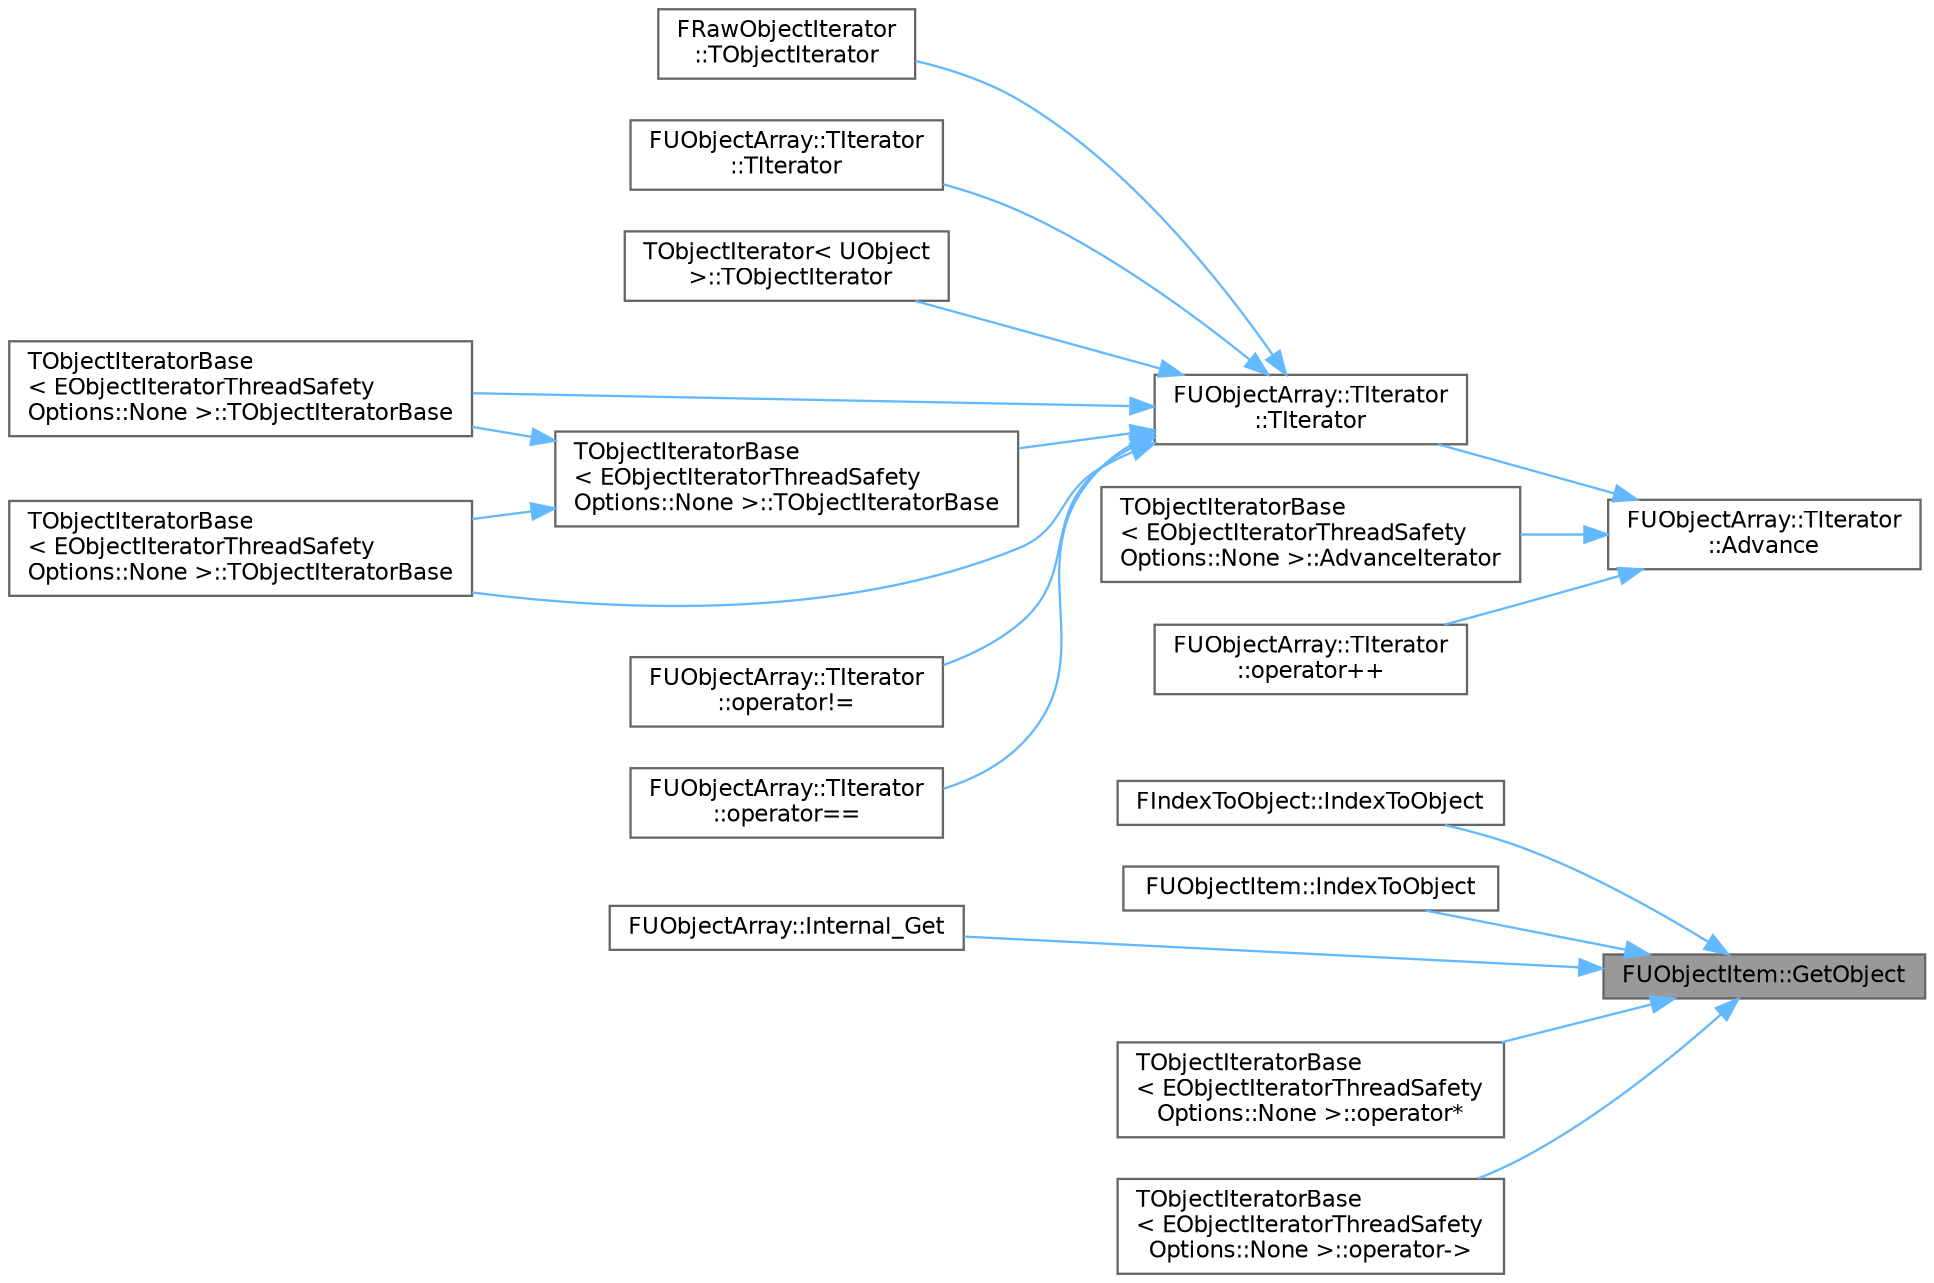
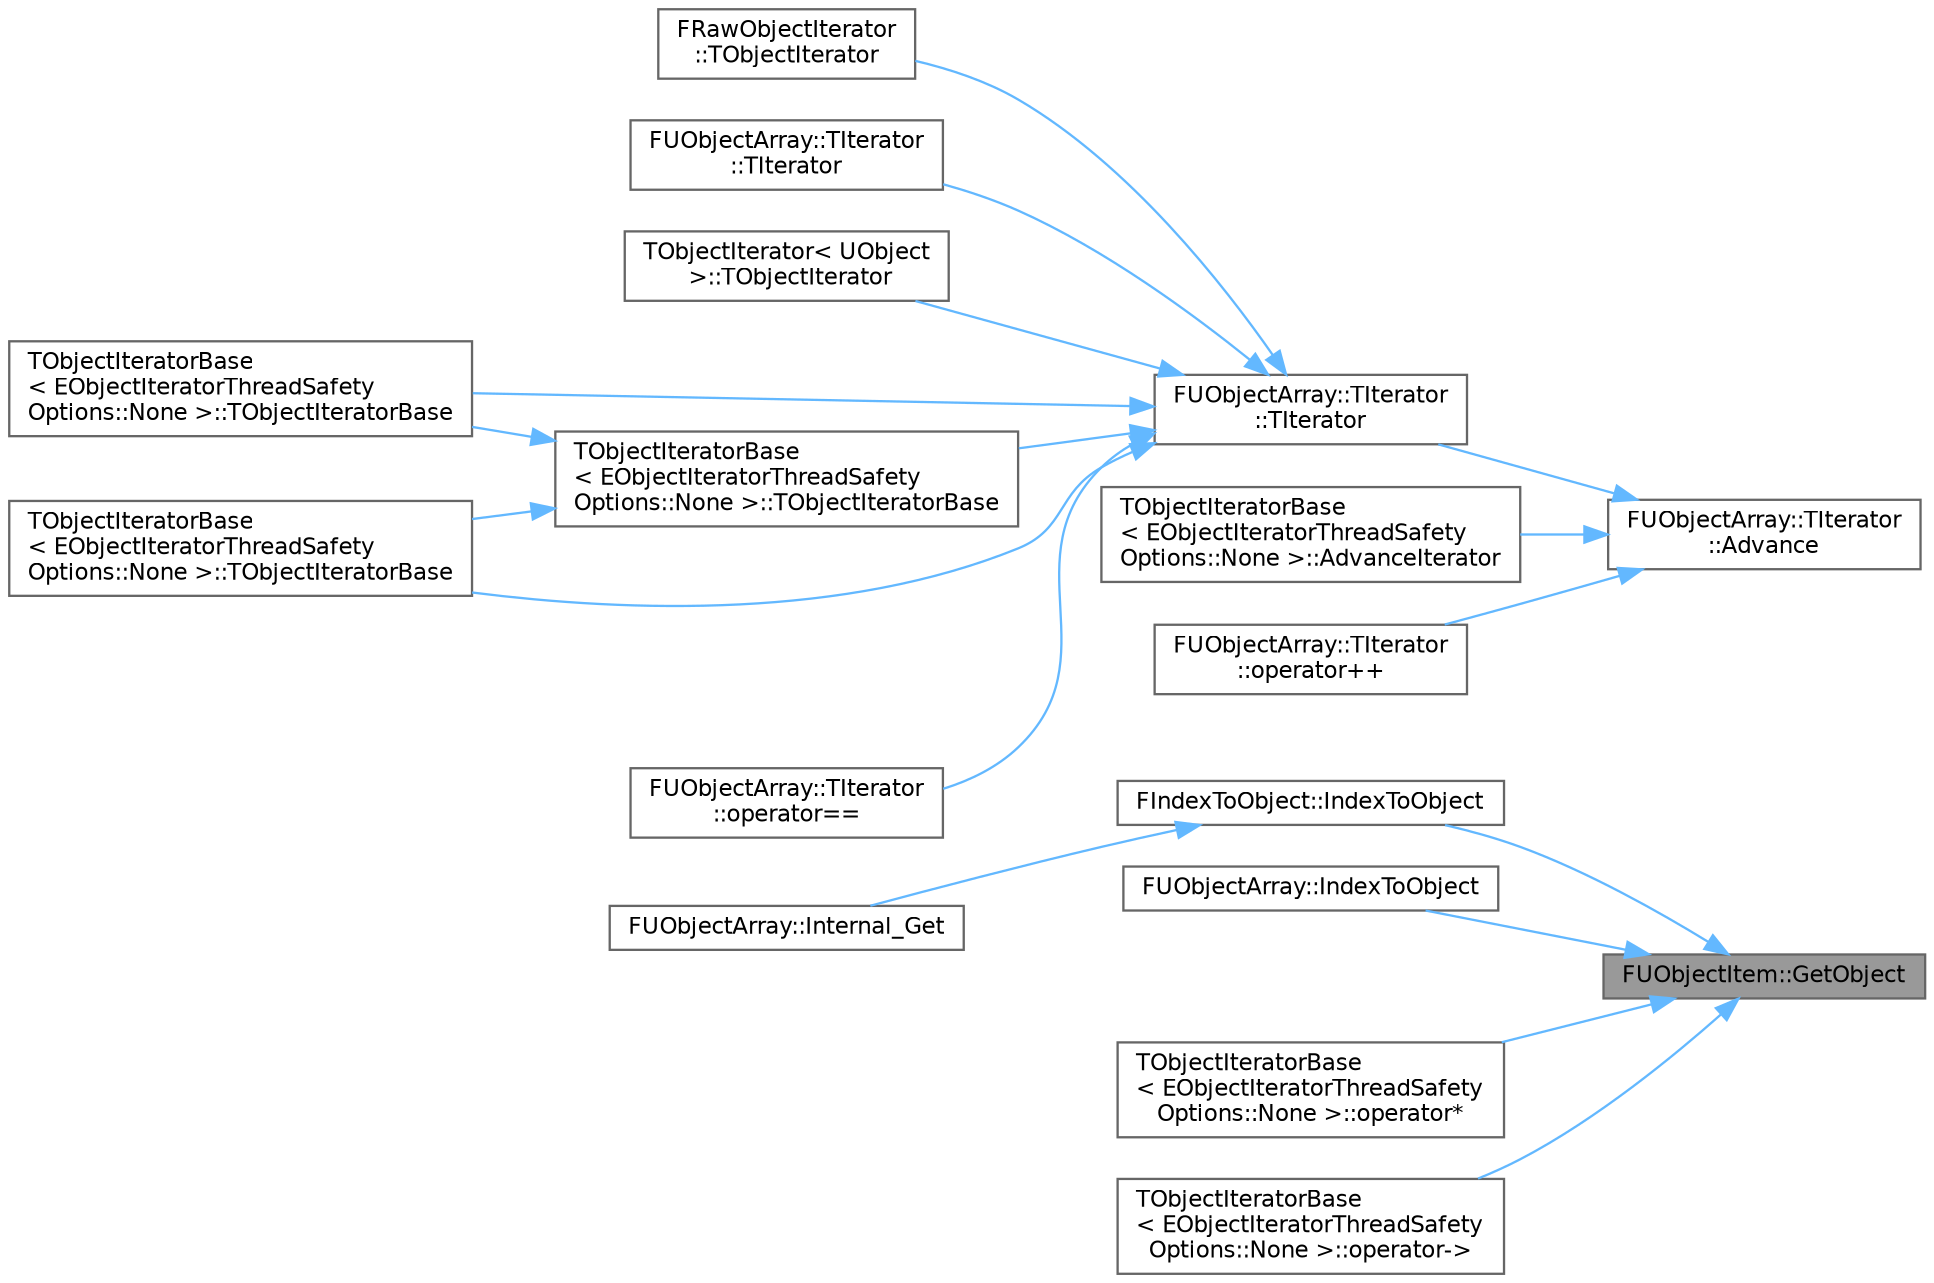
node "FUObjectArray::TIterator ::operator!=": removed
node "FUObjectItem::IndexToObject": label "FUObjectItem::IndexToObject" -> "FUObjectArray::IndexToObject"
edge "FUObjectArray::Internal_Get" -> "FUObjectItem::GetObject": now "FUObjectArray::Internal_Get" -> "FIndexToObject::IndexToObject"
